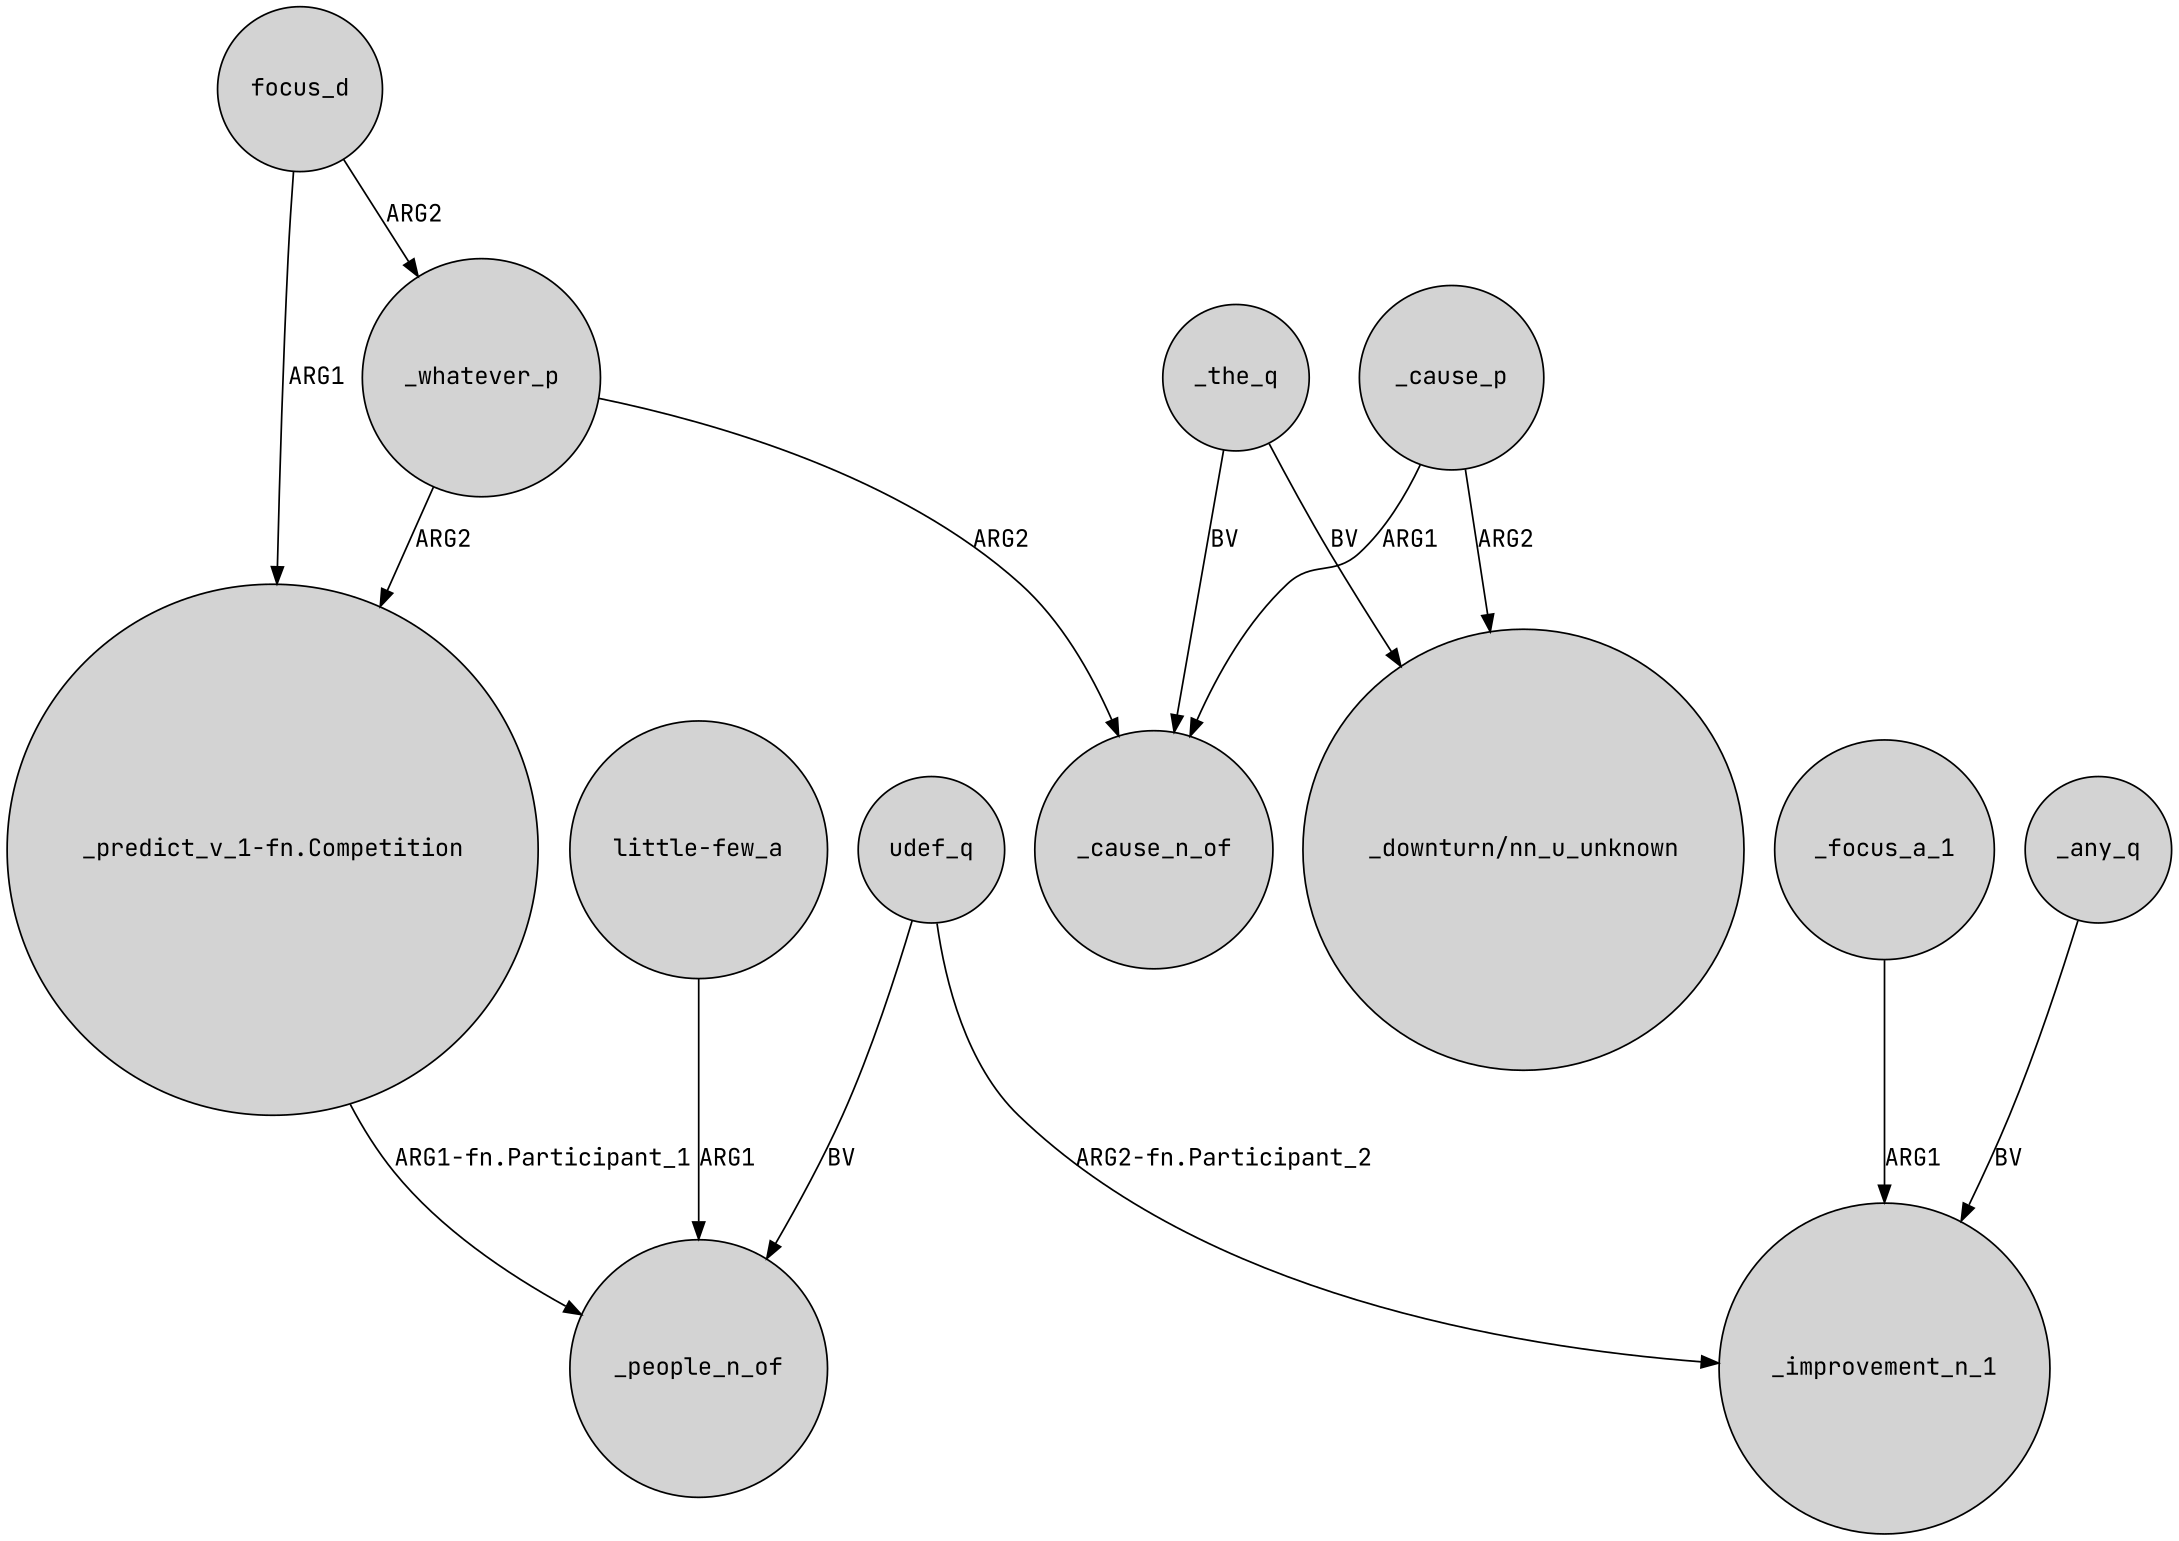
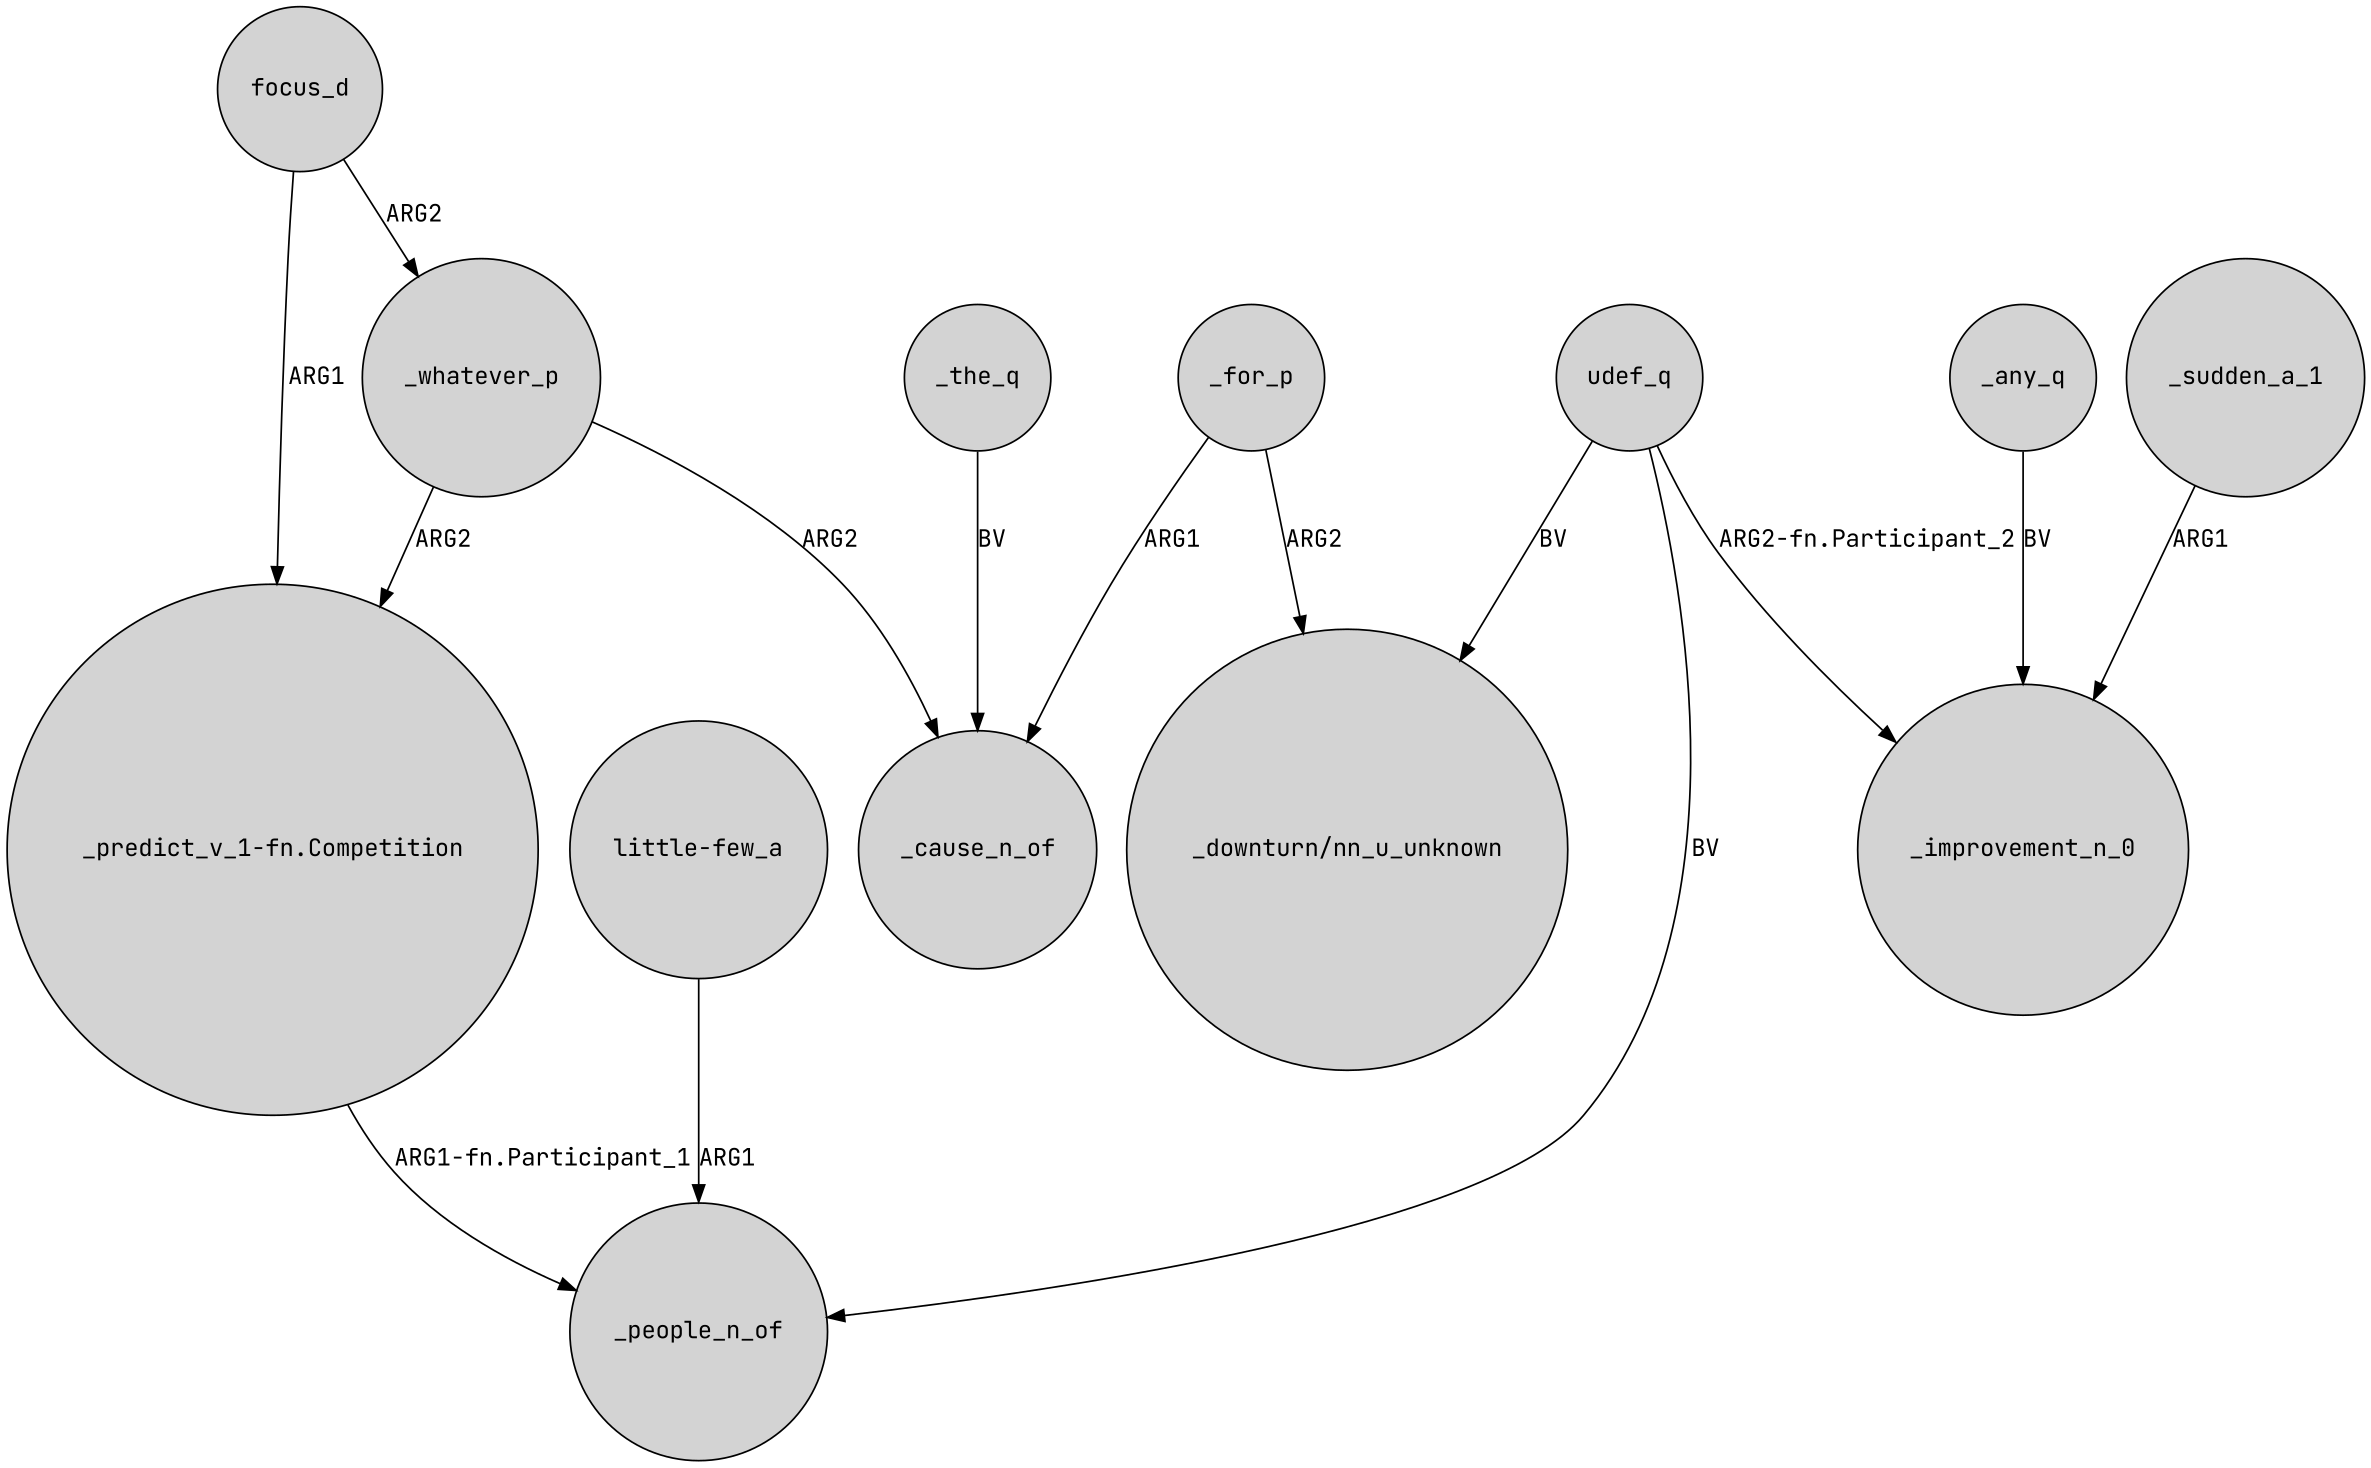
node "_cause_p": label "_cause_p" -> "_for_p"
edge "_the_q" -> "_downturn/nn_u_unknown": now "udef_q" -> "_downturn/nn_u_unknown"
node "_focus_a_1": label "_focus_a_1" -> "_sudden_a_1"
node "_improvement_n_1": label "_improvement_n_1" -> "_improvement_n_0"
